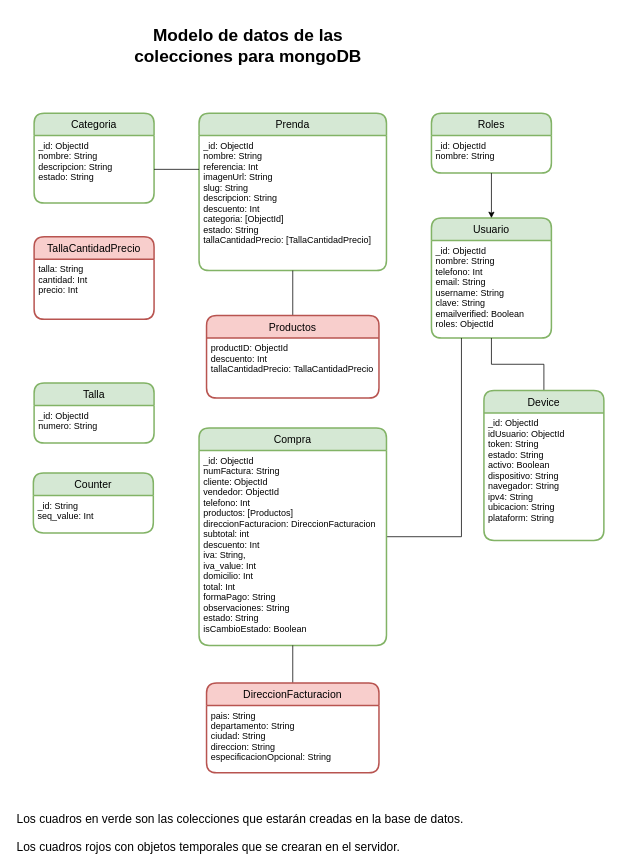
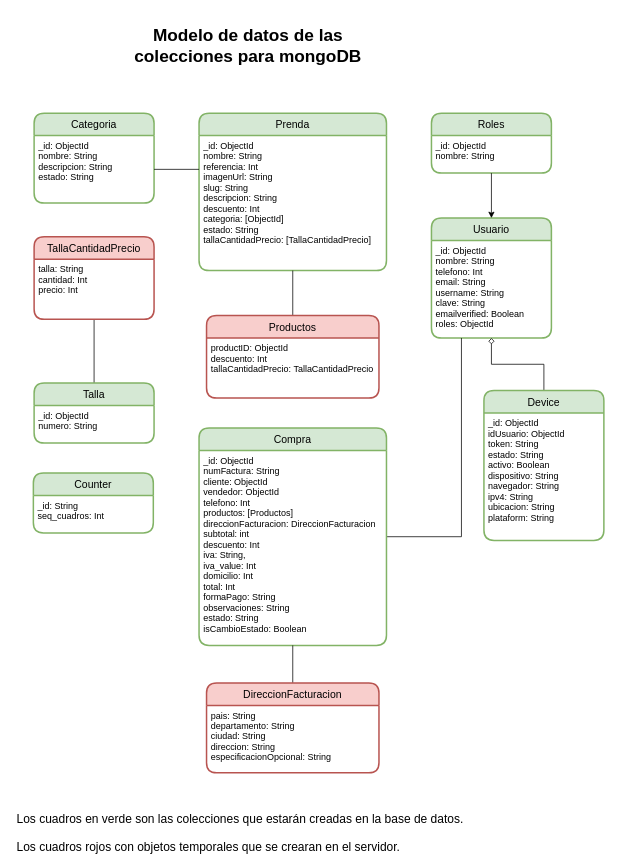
edge "_id: ObjectId nombre: String telefono: Int email: String username: String clave: String emailverified: Boolean roles: ObjectId" -- "Device": arrowhead none -> diamond
edge "talla: String cantidad: Int precio: Int" -- "Talla": added
node "_id: String seq_value: Int": label "_id: String seq_value: Int" -> "_id: String seq_cuadros: Int"
